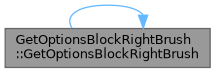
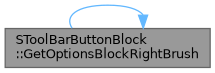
node "GetOptionsBlockRightBrush ::GetOptionsBlockRightBrush": label "GetOptionsBlockRightBrush ::GetOptionsBlockRightBrush" -> "SToolBarButtonBlock ::GetOptionsBlockRightBrush"
